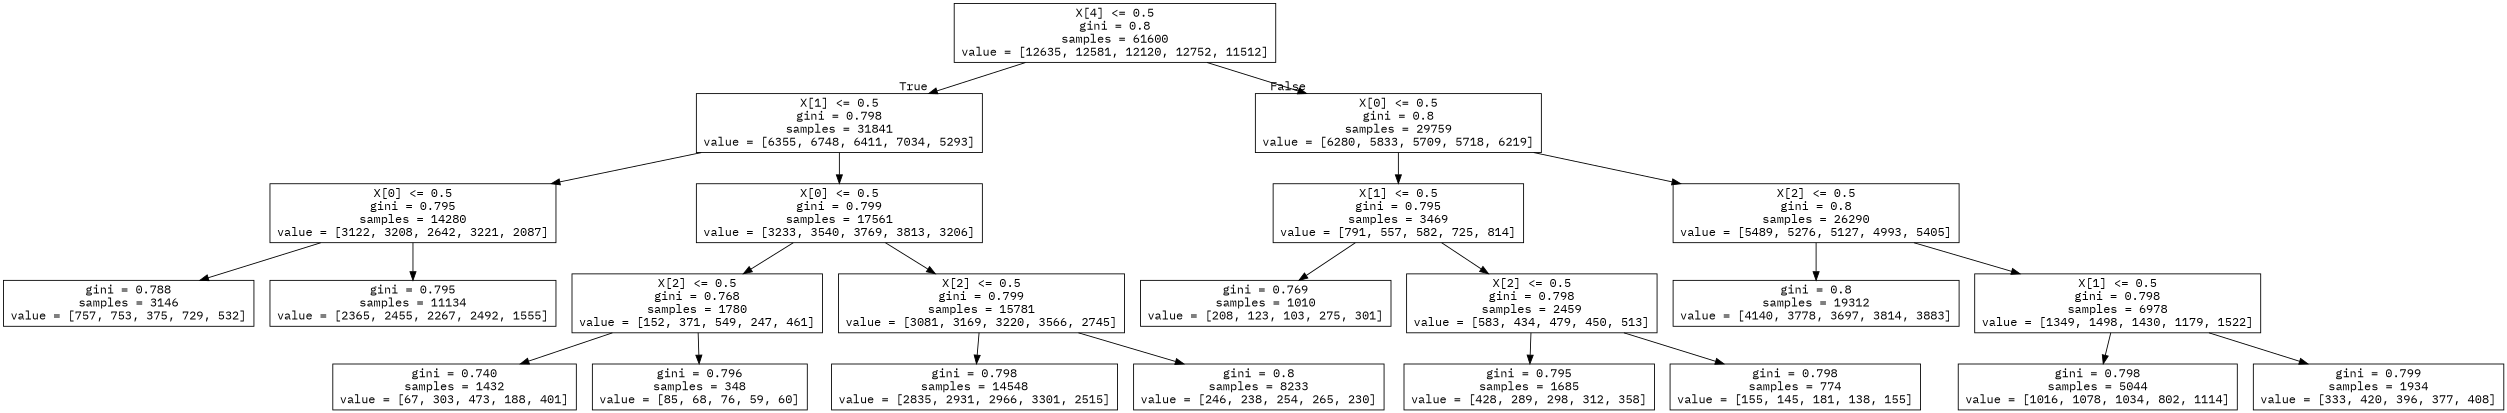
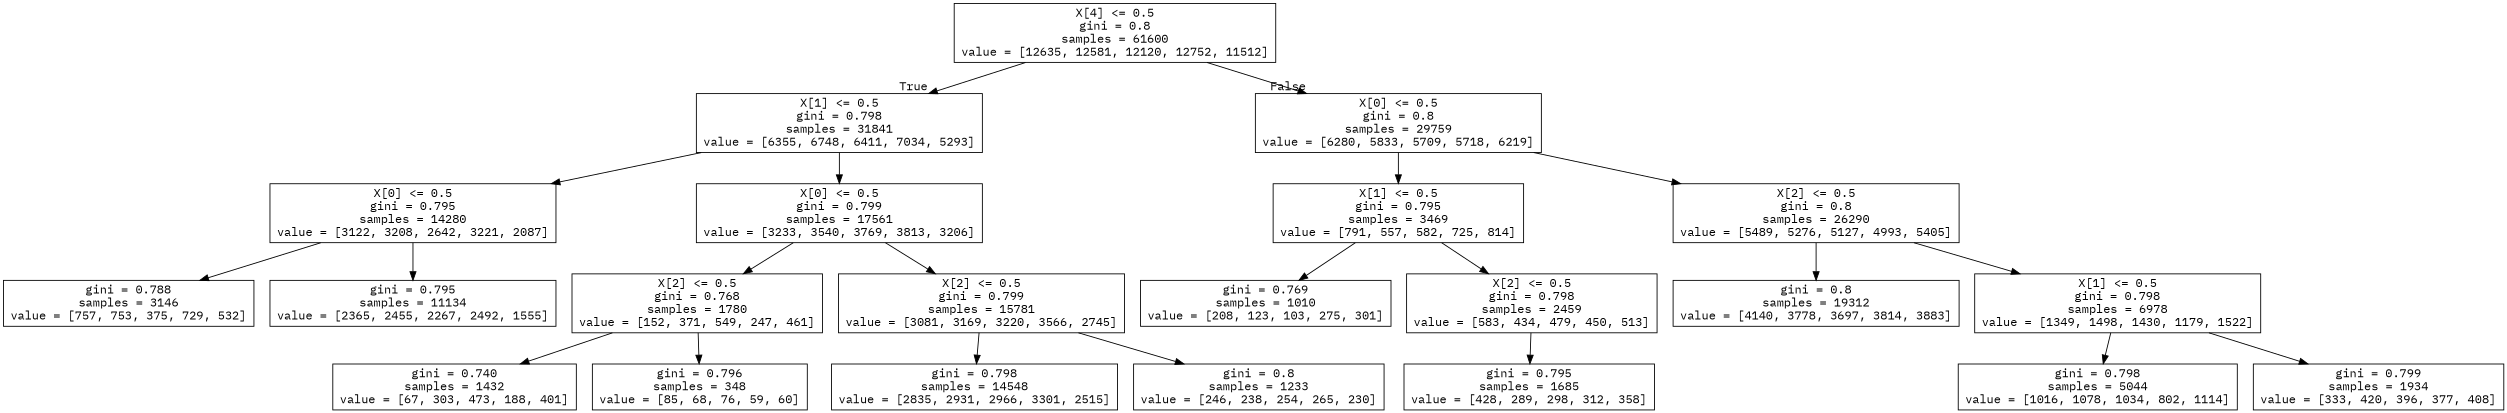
node "gini = 0.8 samples = 8233 value = [246, 238, 254, 265, 230]": label "gini = 0.8 samples = 8233 value = [246, 238, 254, 265, 230]" -> "gini = 0.8 samples = 1233 value = [246, 238, 254, 265, 230]"
node "gini = 0.798 samples = 774 value = [155, 145, 181, 138, 155]": removed
